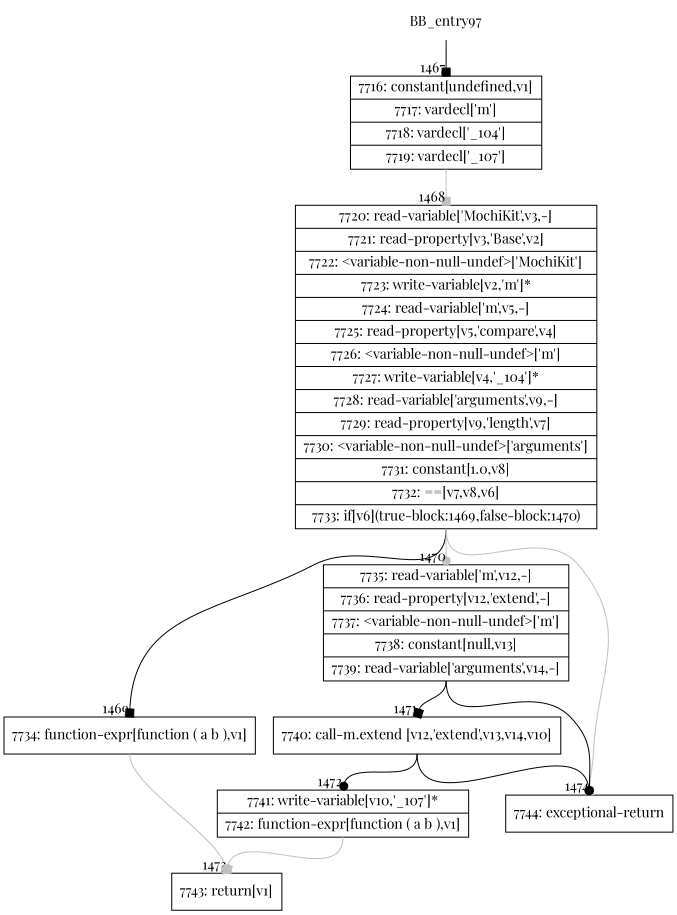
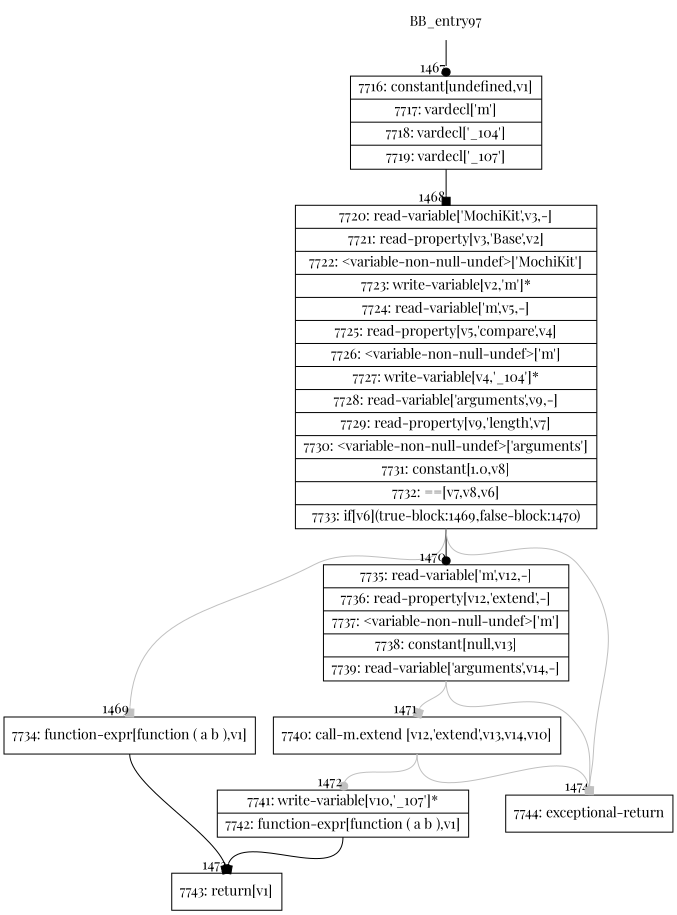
edge "BB_entry97" -> "7716: constant[undefined,v1]": arrowhead box -> dot
edge "7716: constant[undefined,v1]" -> "7720: read-variable['MochiKit',v3,-]": color gray -> black
edge "7720: read-variable['MochiKit',v3,-]" -> "7735: read-variable['m',v12,-]": color gray -> black
edge "7720: read-variable['MochiKit',v3,-]" -> "7734: function-expr[function ( a b ),v1]": color black -> gray
edge "7735: read-variable['m',v12,-]" -> "7740: call-m.extend [v12,'extend',v13,v14,v10]": color black -> gray
edge "7735: read-variable['m',v12,-]" -> "7744: exceptional-return": color black -> gray
edge "7740: call-m.extend [v12,'extend',v13,v14,v10]" -> "7741: write-variable[v10,'_107']*": color black -> gray
edge "7740: call-m.extend [v12,'extend',v13,v14,v10]" -> "7744: exceptional-return": color black -> gray
edge "7734: function-expr[function ( a b ),v1]" -> "7743: return[v1]": color gray -> black
edge "7741: write-variable[v10,'_107']*" -> "7743: return[v1]": color gray -> black
